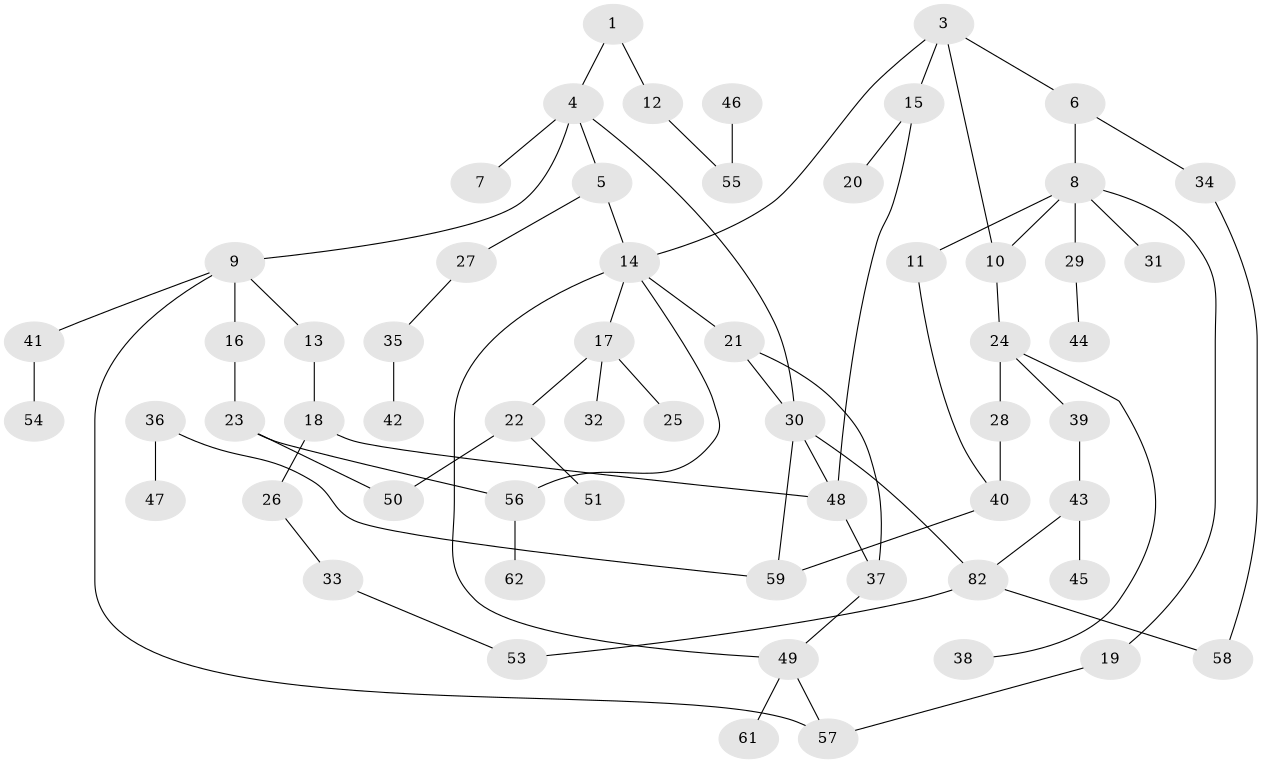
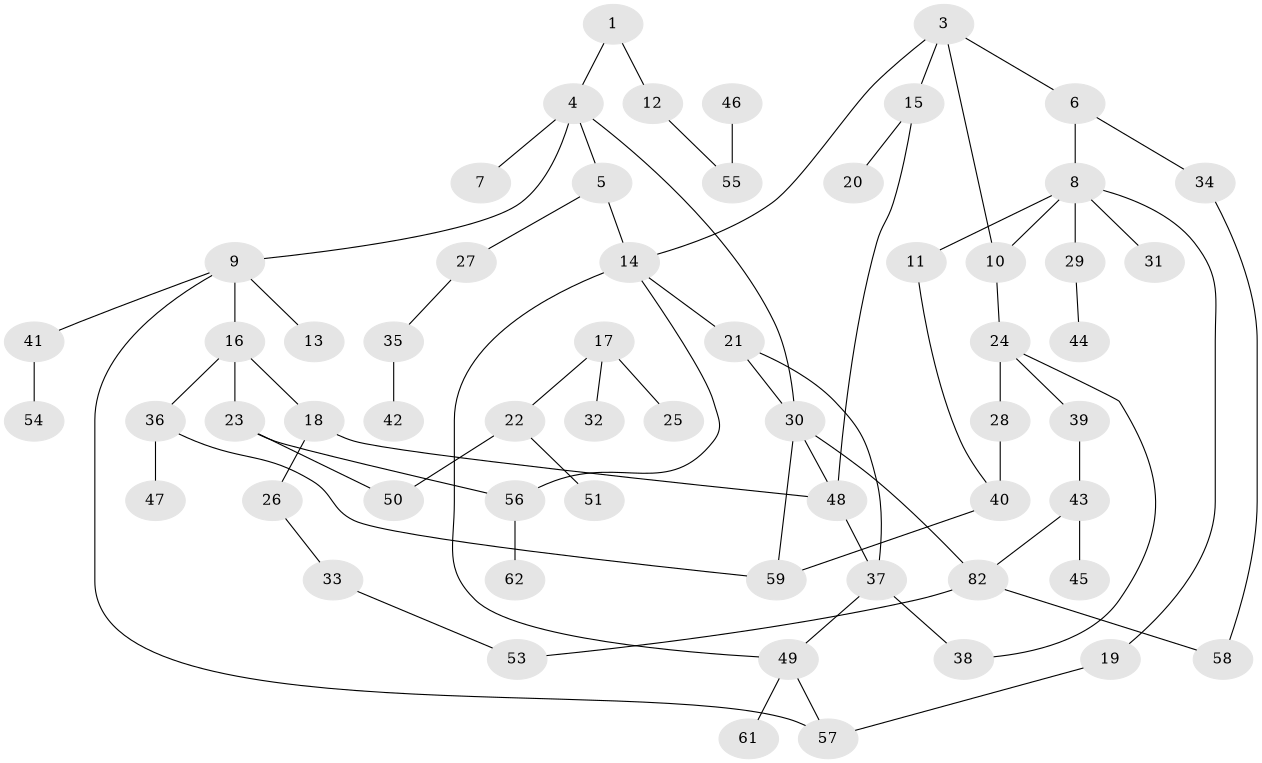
edge "14" -- "17": removed
edge "16" -- "36": added
edge "13" -- "18": now "16" -- "18"
edge "37" -- "38": added
